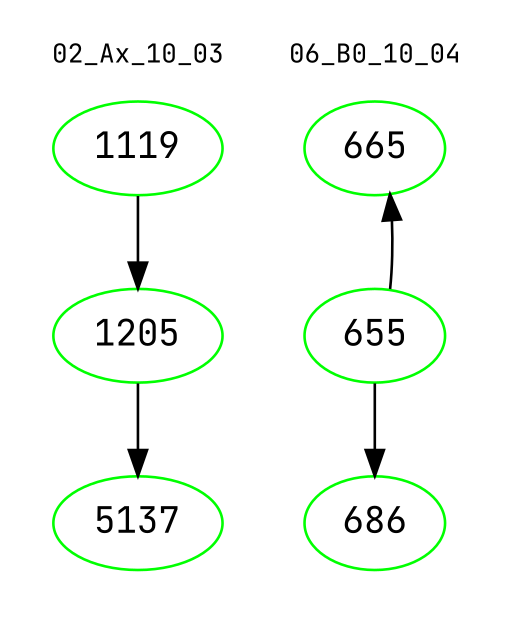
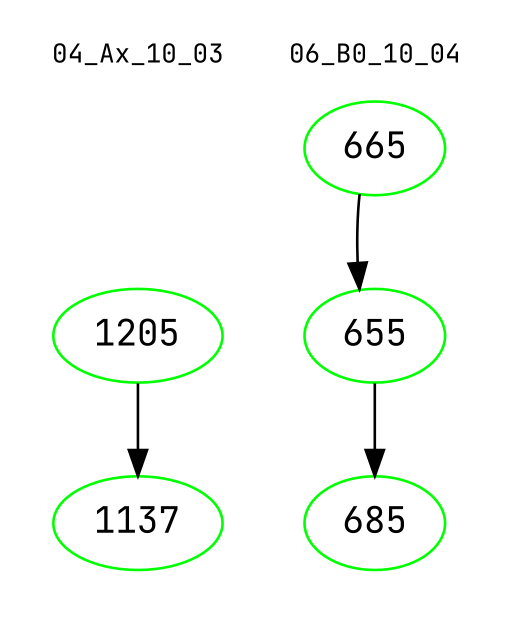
cluster "02_Ax_10_03": label "02_Ax_10_03" -> "04_Ax_10_03"
node "1119": removed
edge "655" -> "665": reversed
node "5137": label "5137" -> "1137"
node "686": label "686" -> "685"
